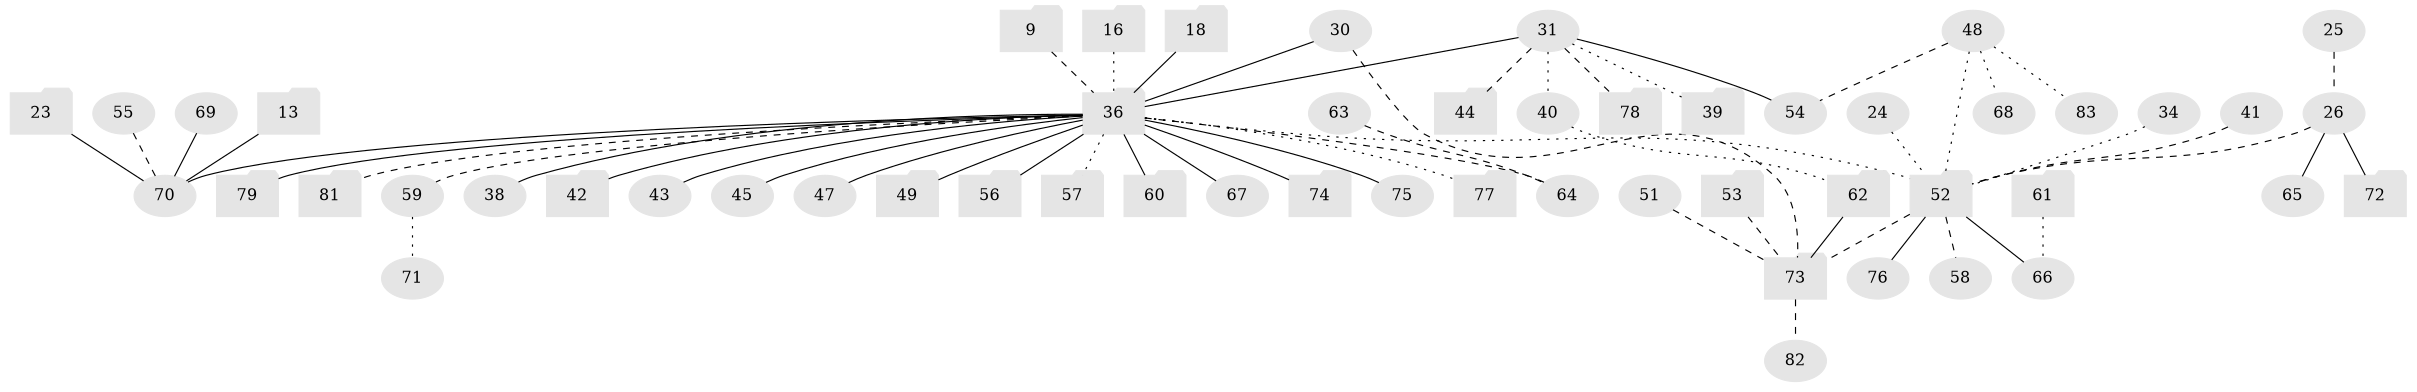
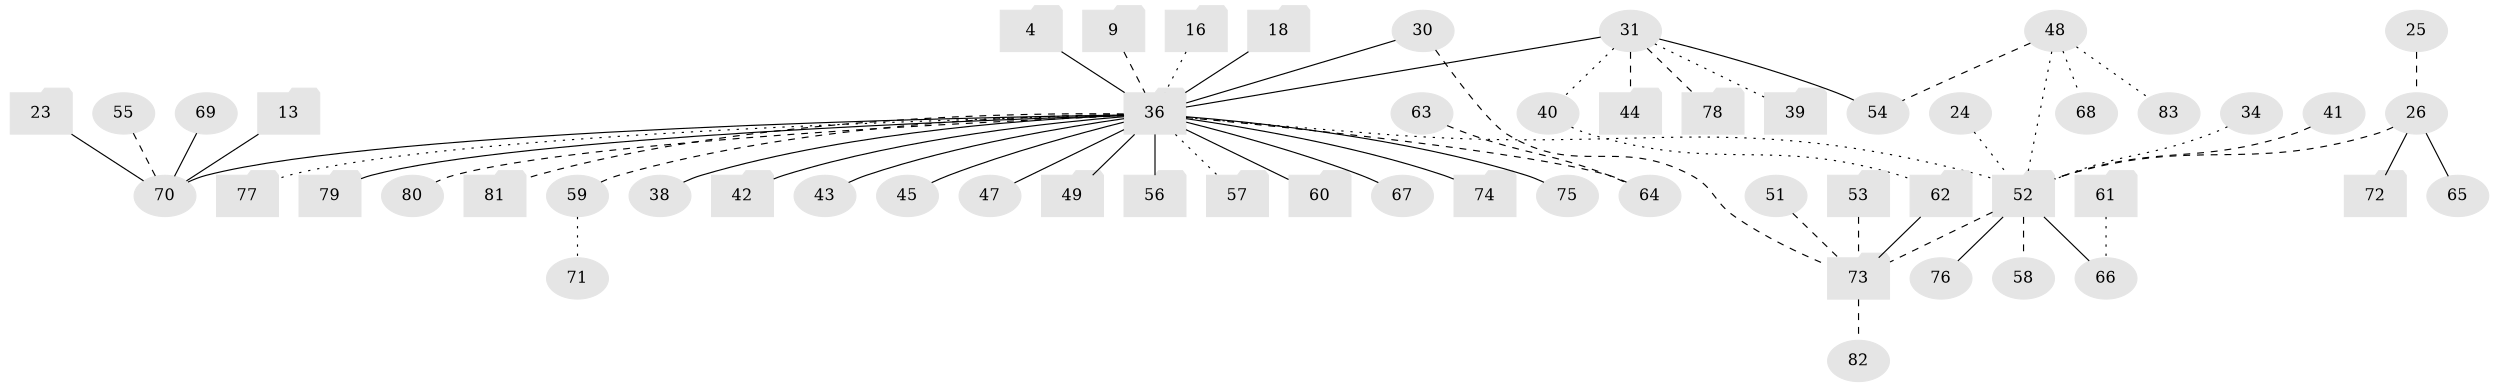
node "4": added
node "80": added
